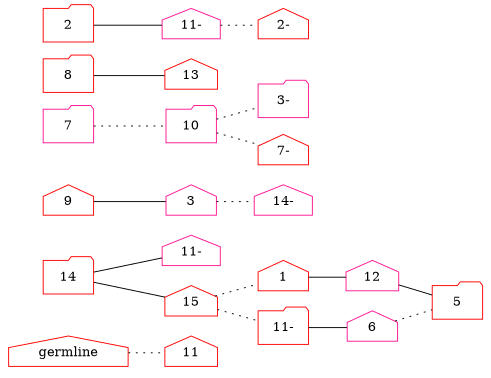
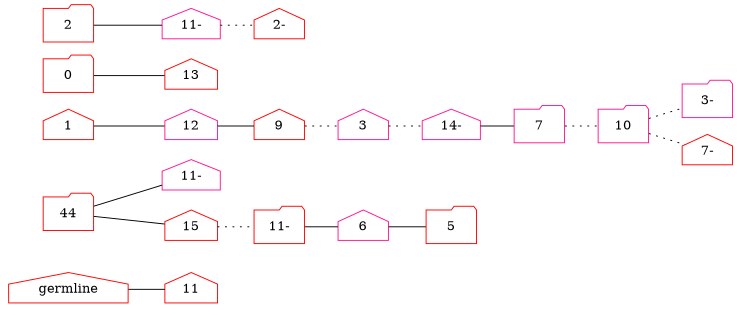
node "8": label "8" -> "0"
edge "14-" -- "7": added
edge "9" -- "3": style solid -> dotted
node "14": label "14" -> "44"
edge "1" -- "15": removed
edge "12" -- "5": now "12" -- "9"
edge "5" -- "6": style dotted -> solid
edge "germline" -- "11": style dotted -> solid
